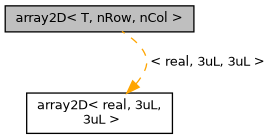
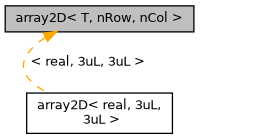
edge "array2D< T, nRow, nCol >" -> "array2D< real, 3uL, 3uL >": reversed
